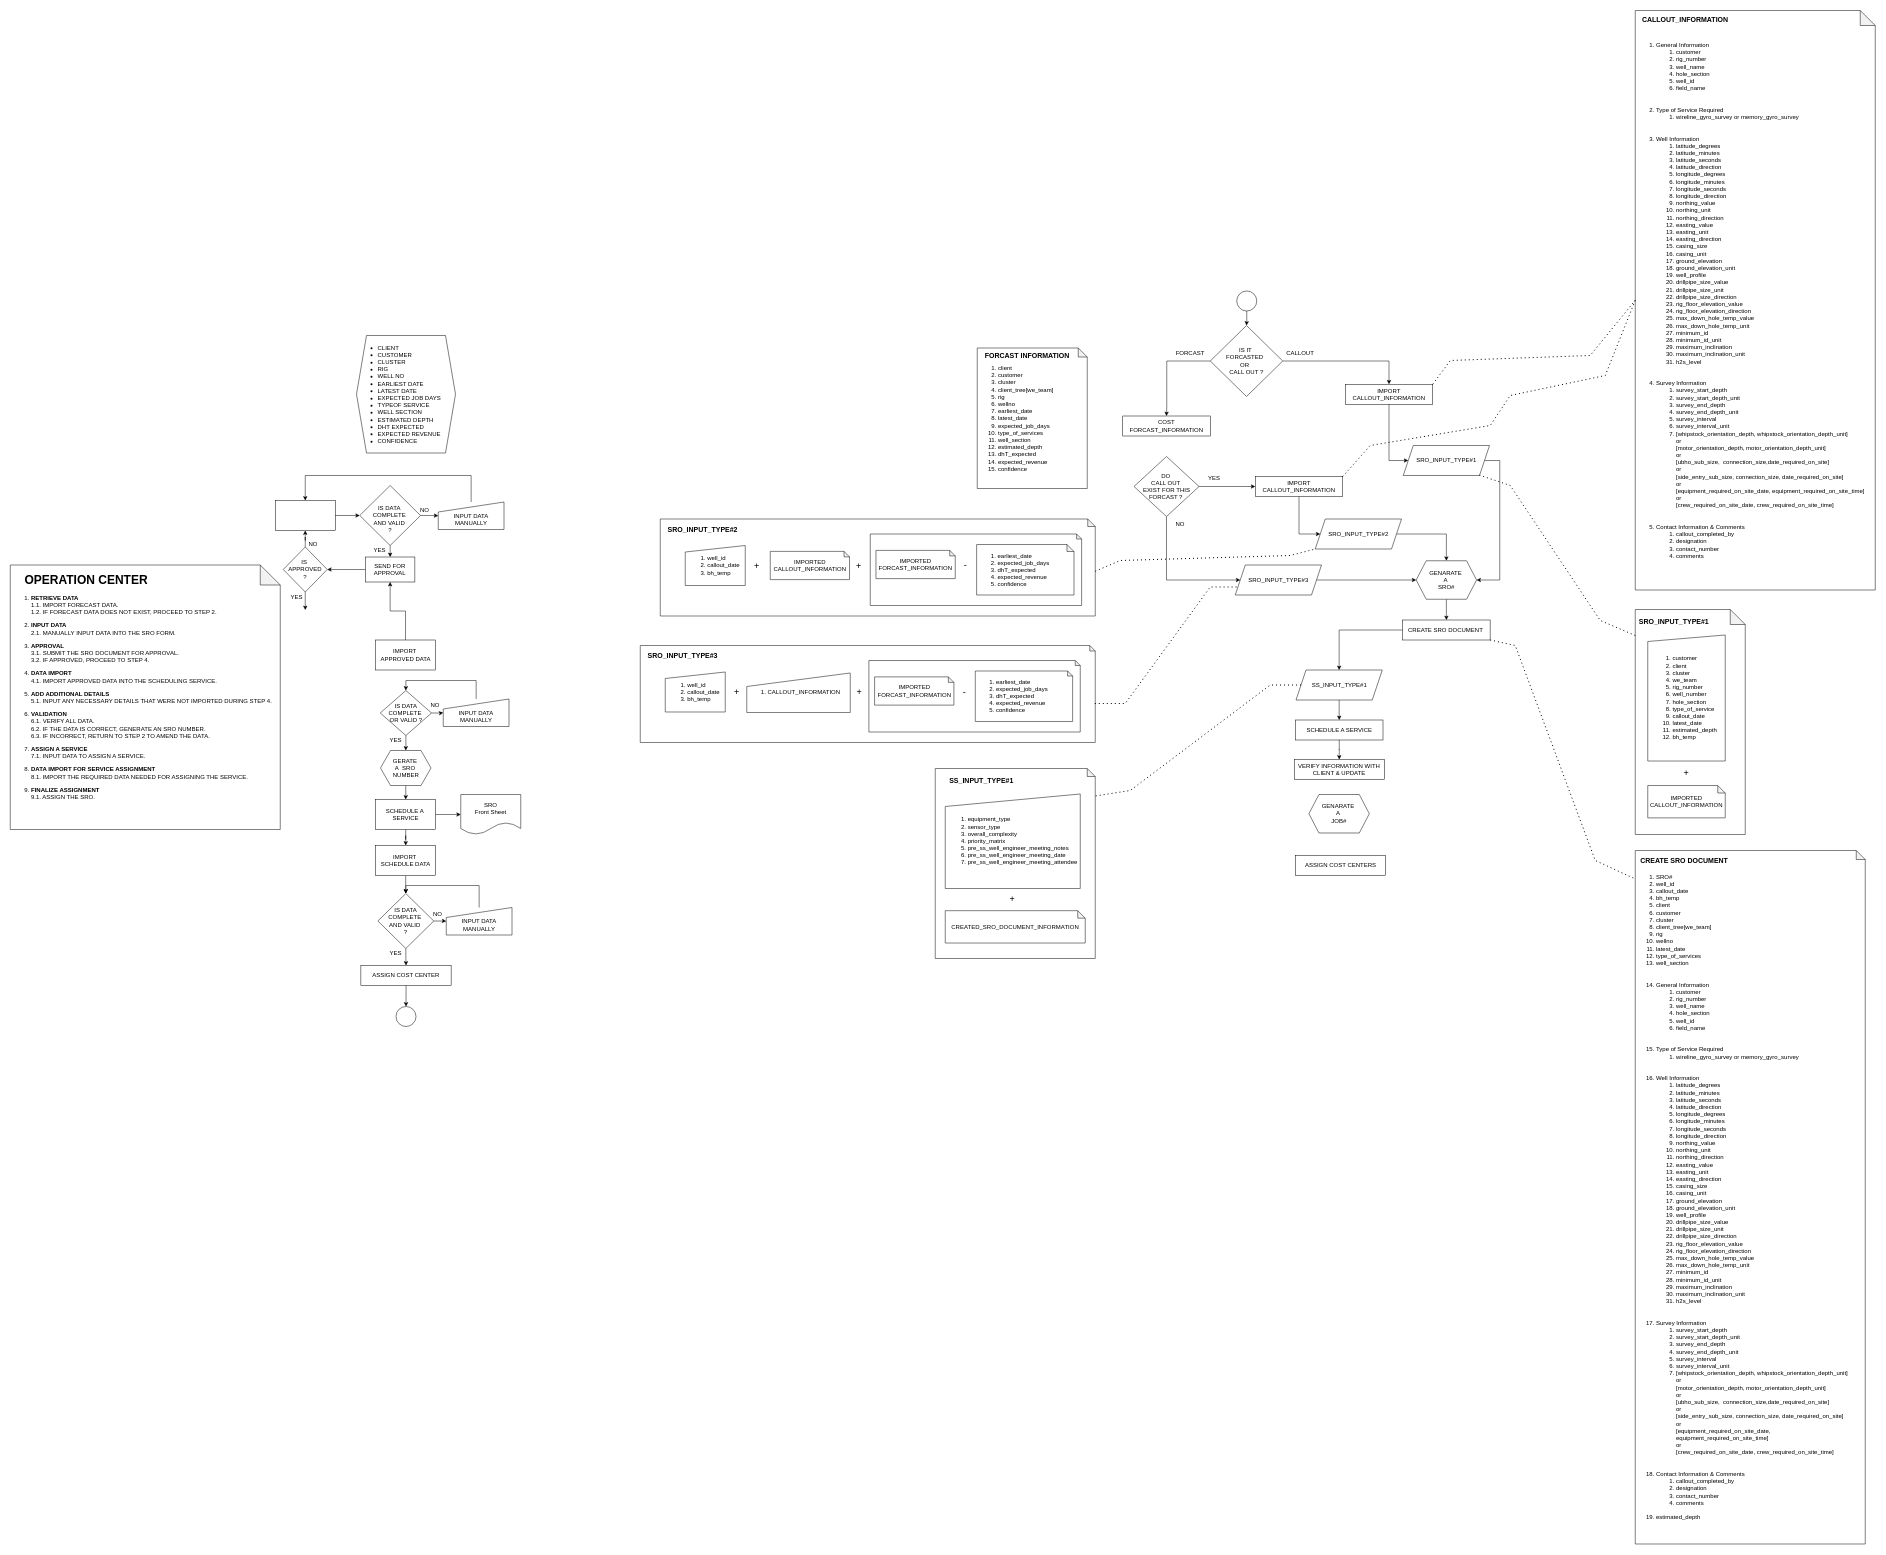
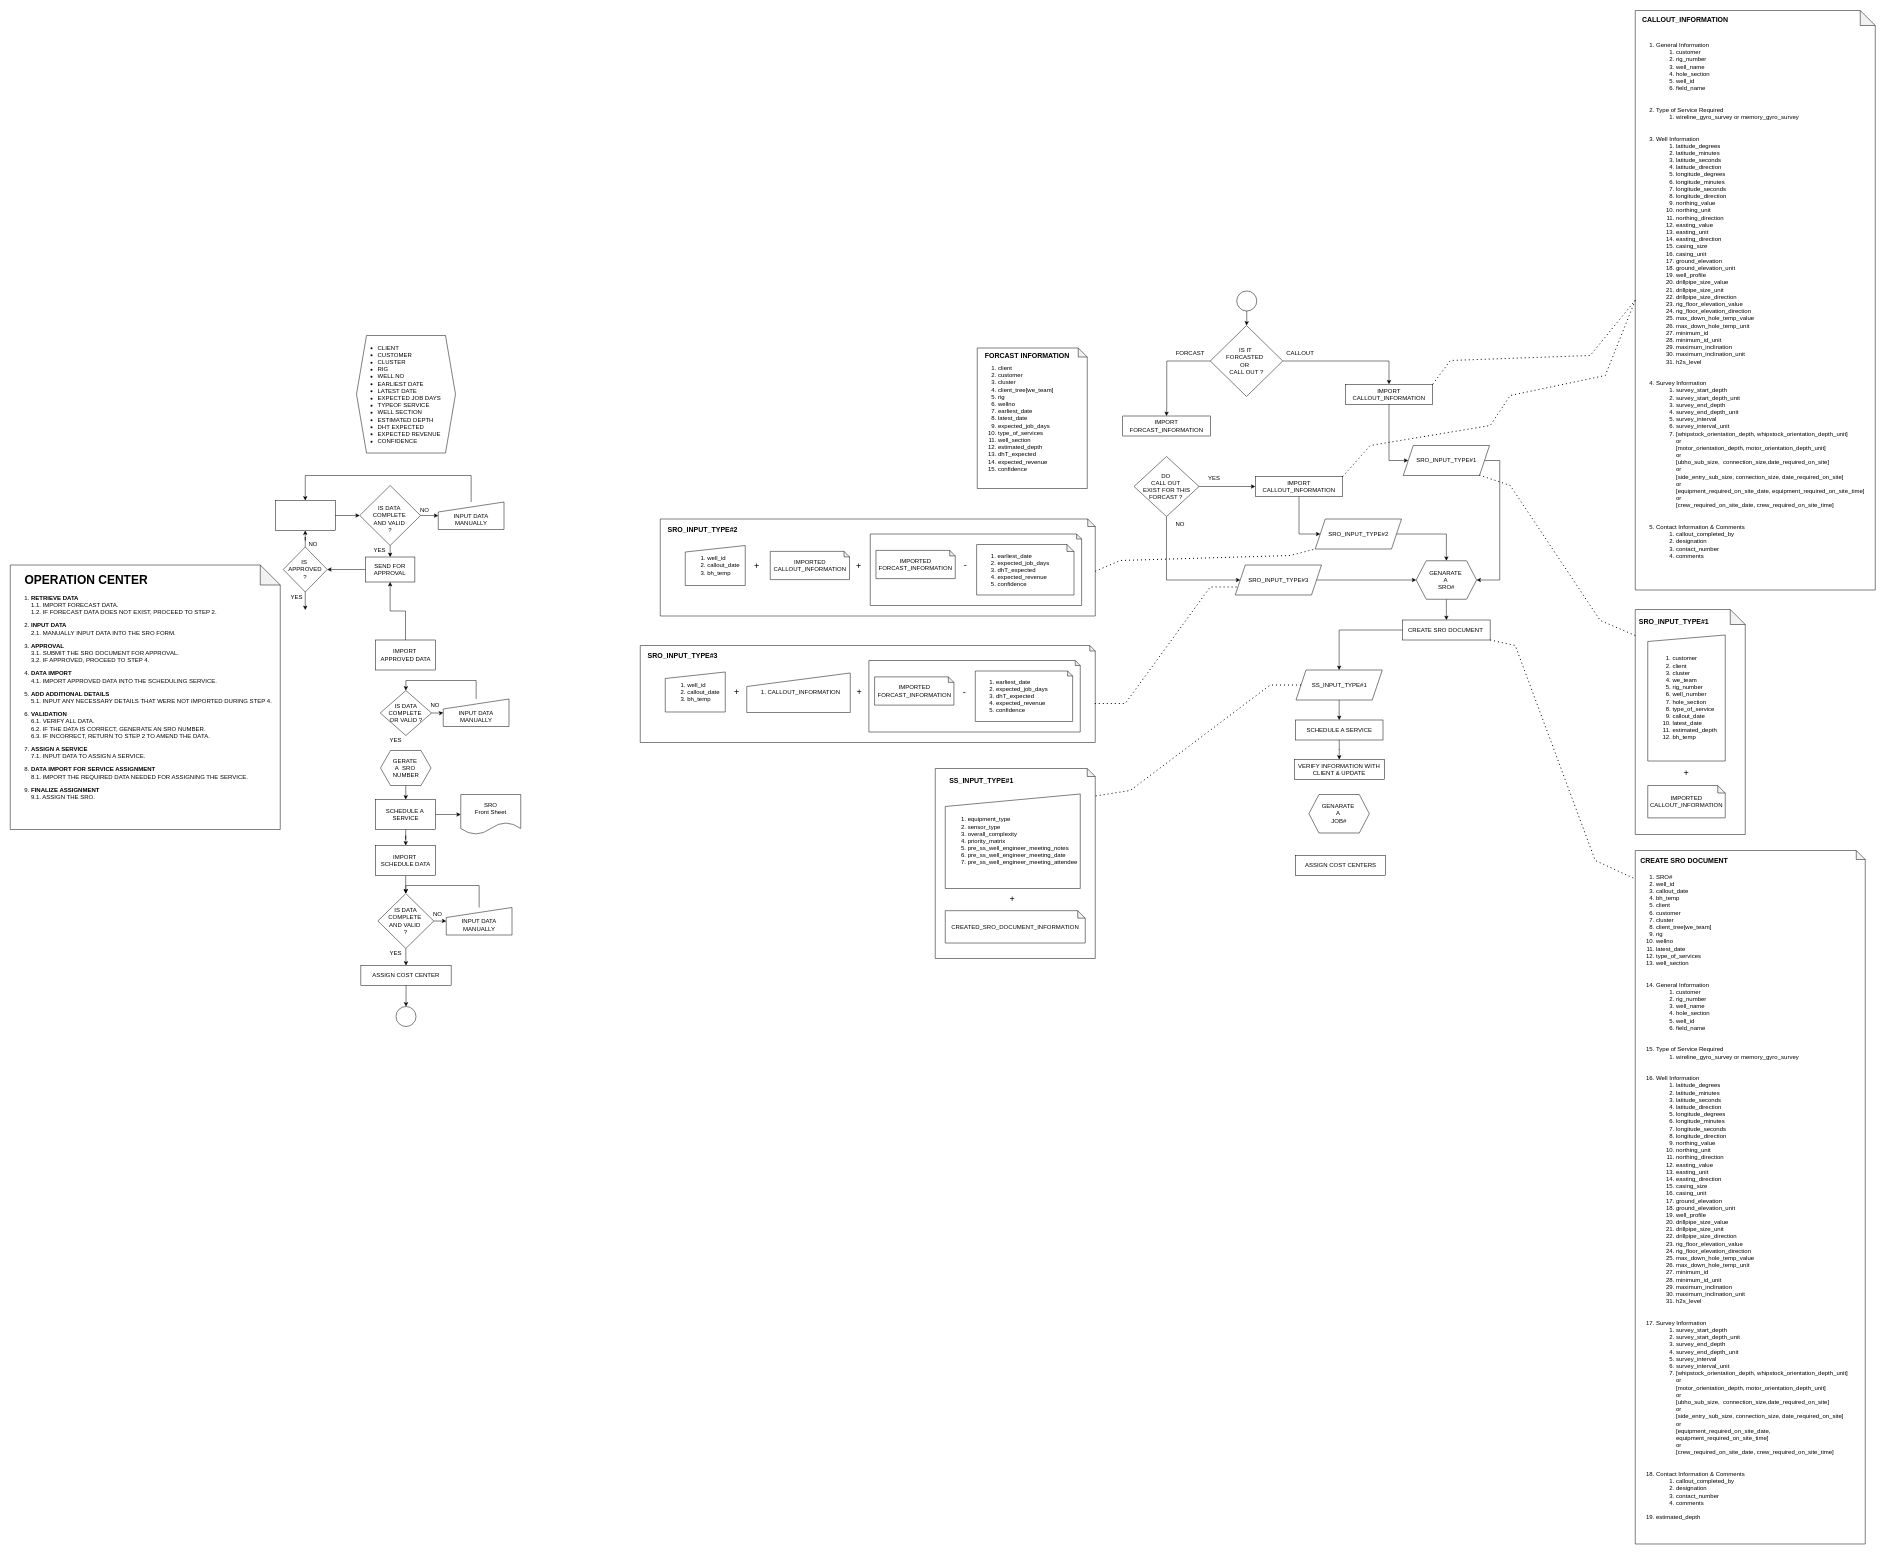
node "COST FORCAST_INFORMATION": label "COST FORCAST_INFORMATION" -> "IMPORT FORCAST_INFORMATION"
edge "IS DATA COMPLETE OR VALID ?" -> "GERATE A SRO NUMBER": removed
